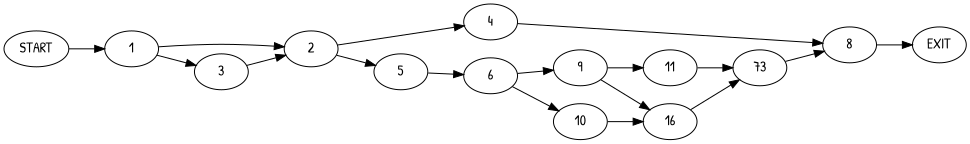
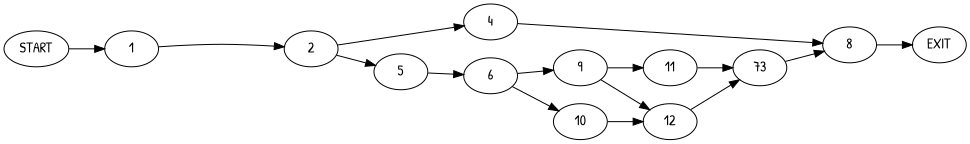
node "3": removed
node "16": label "16" -> "12"
